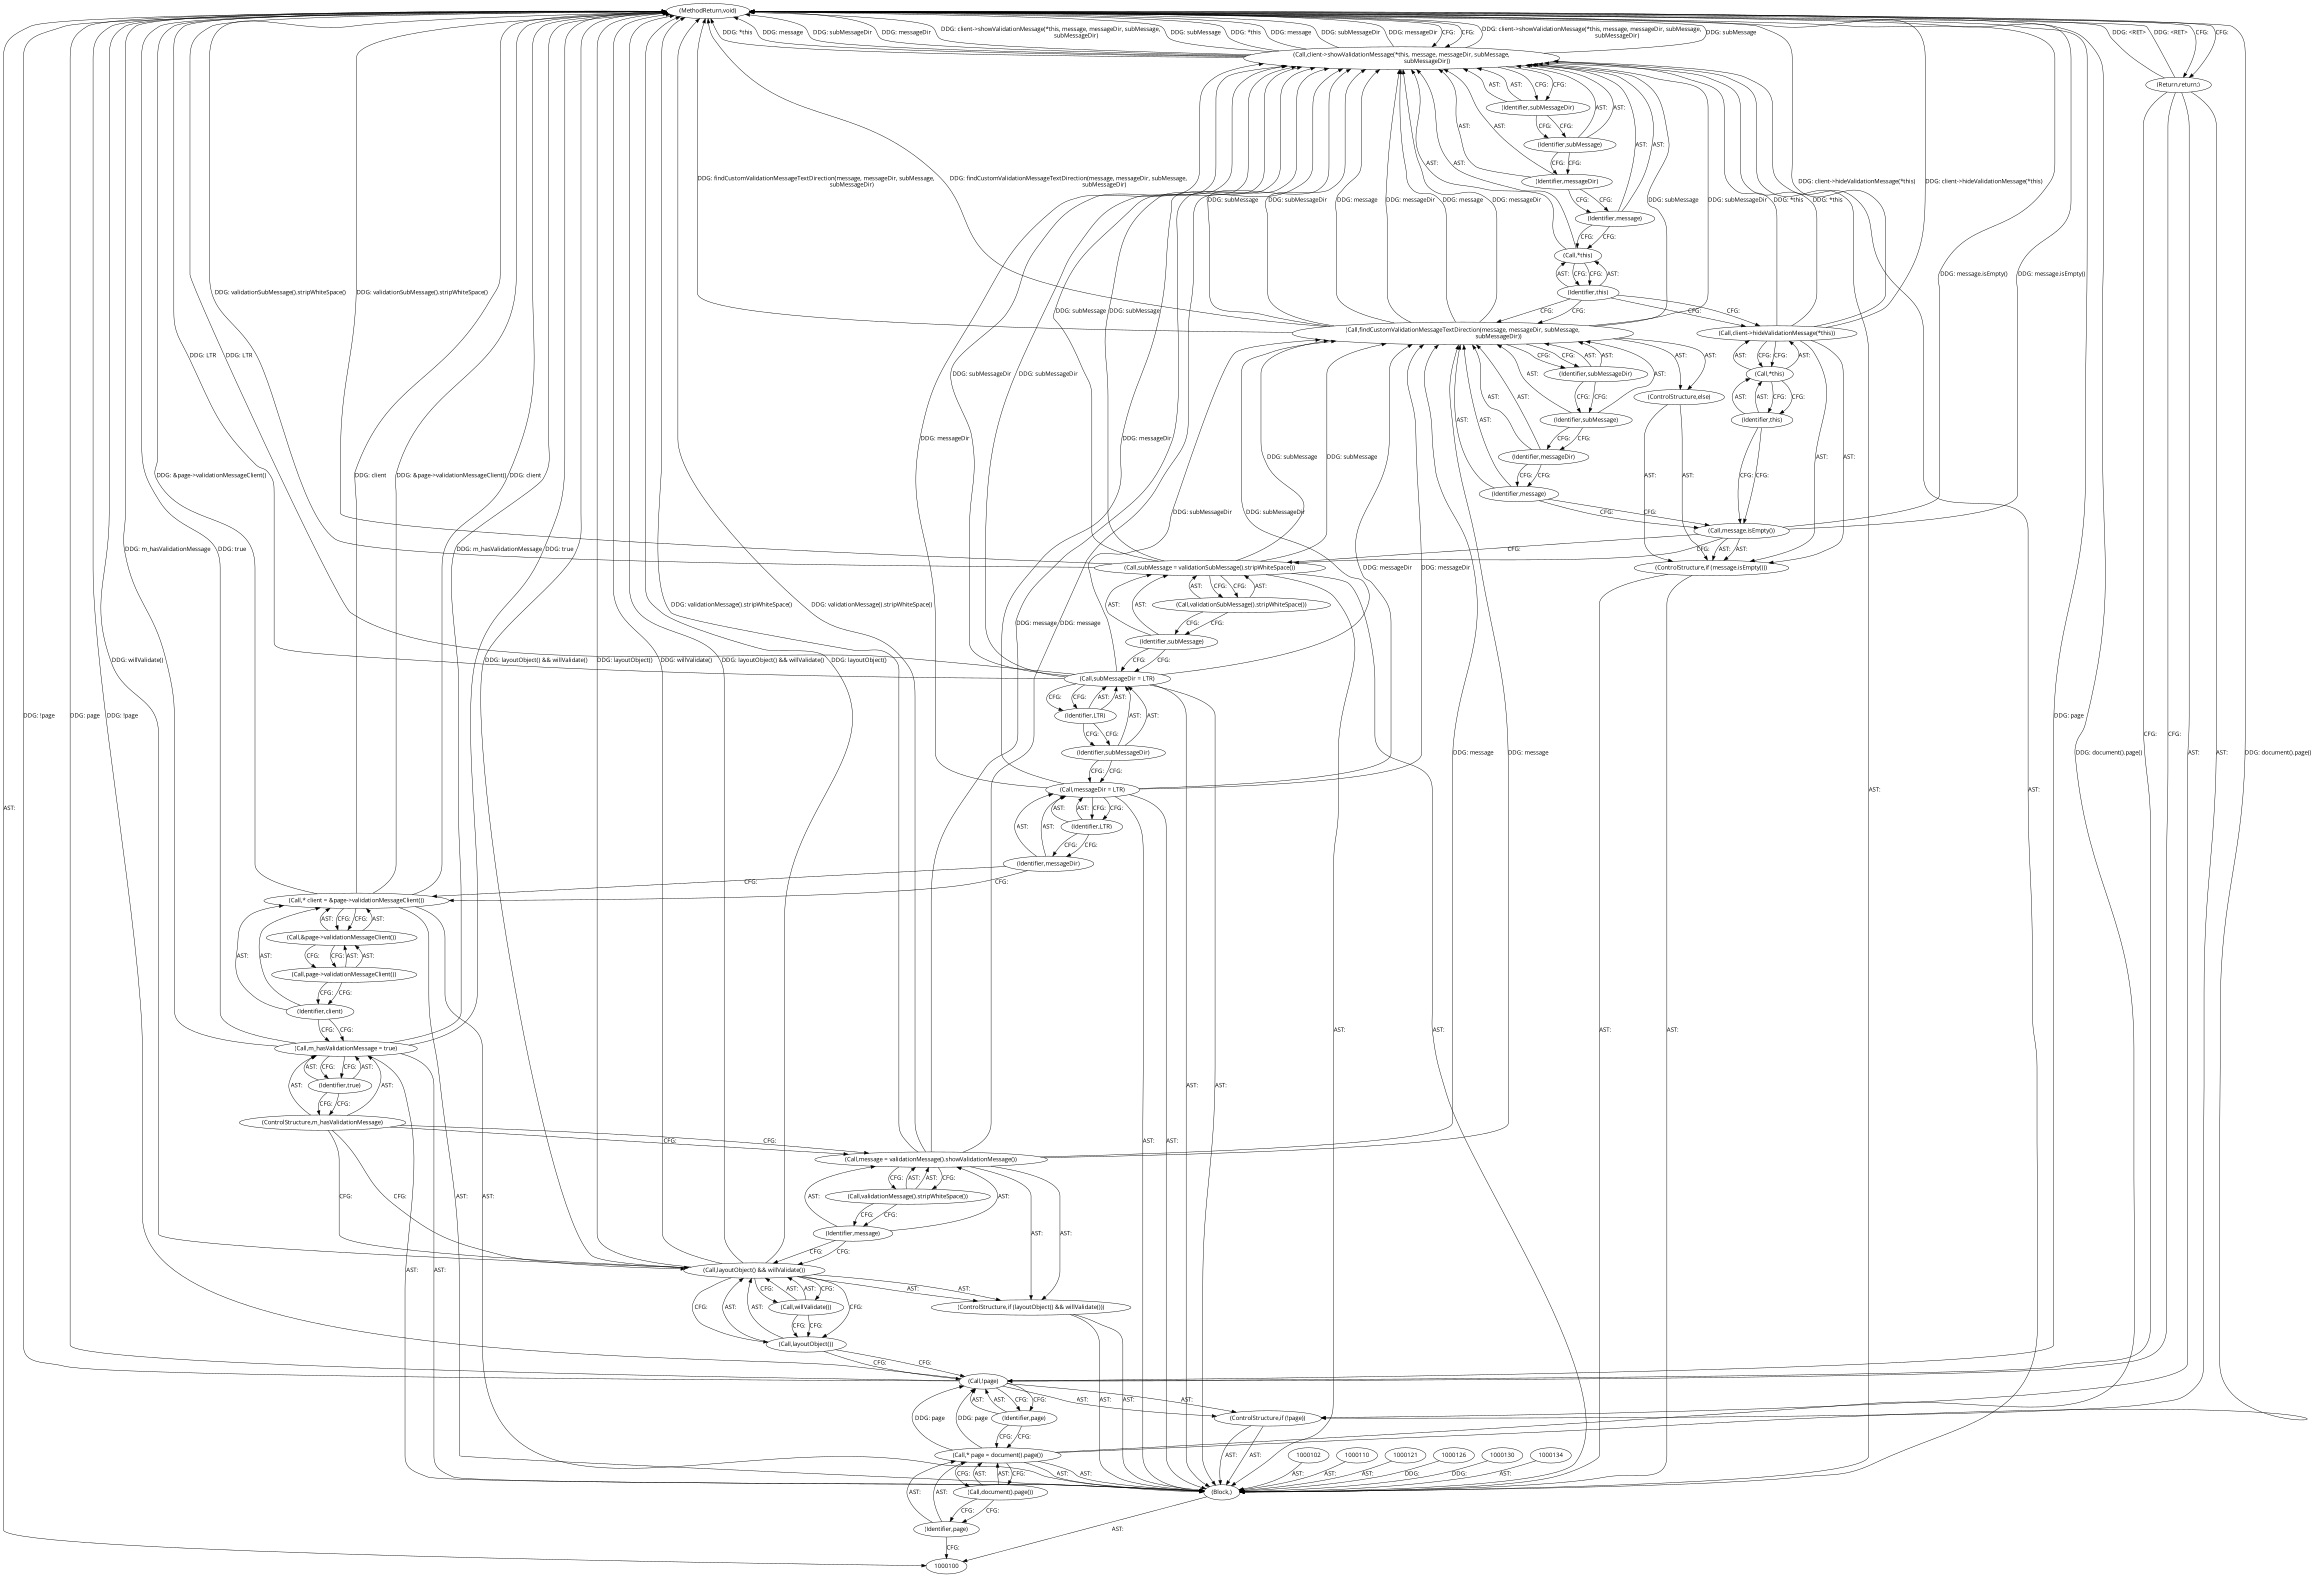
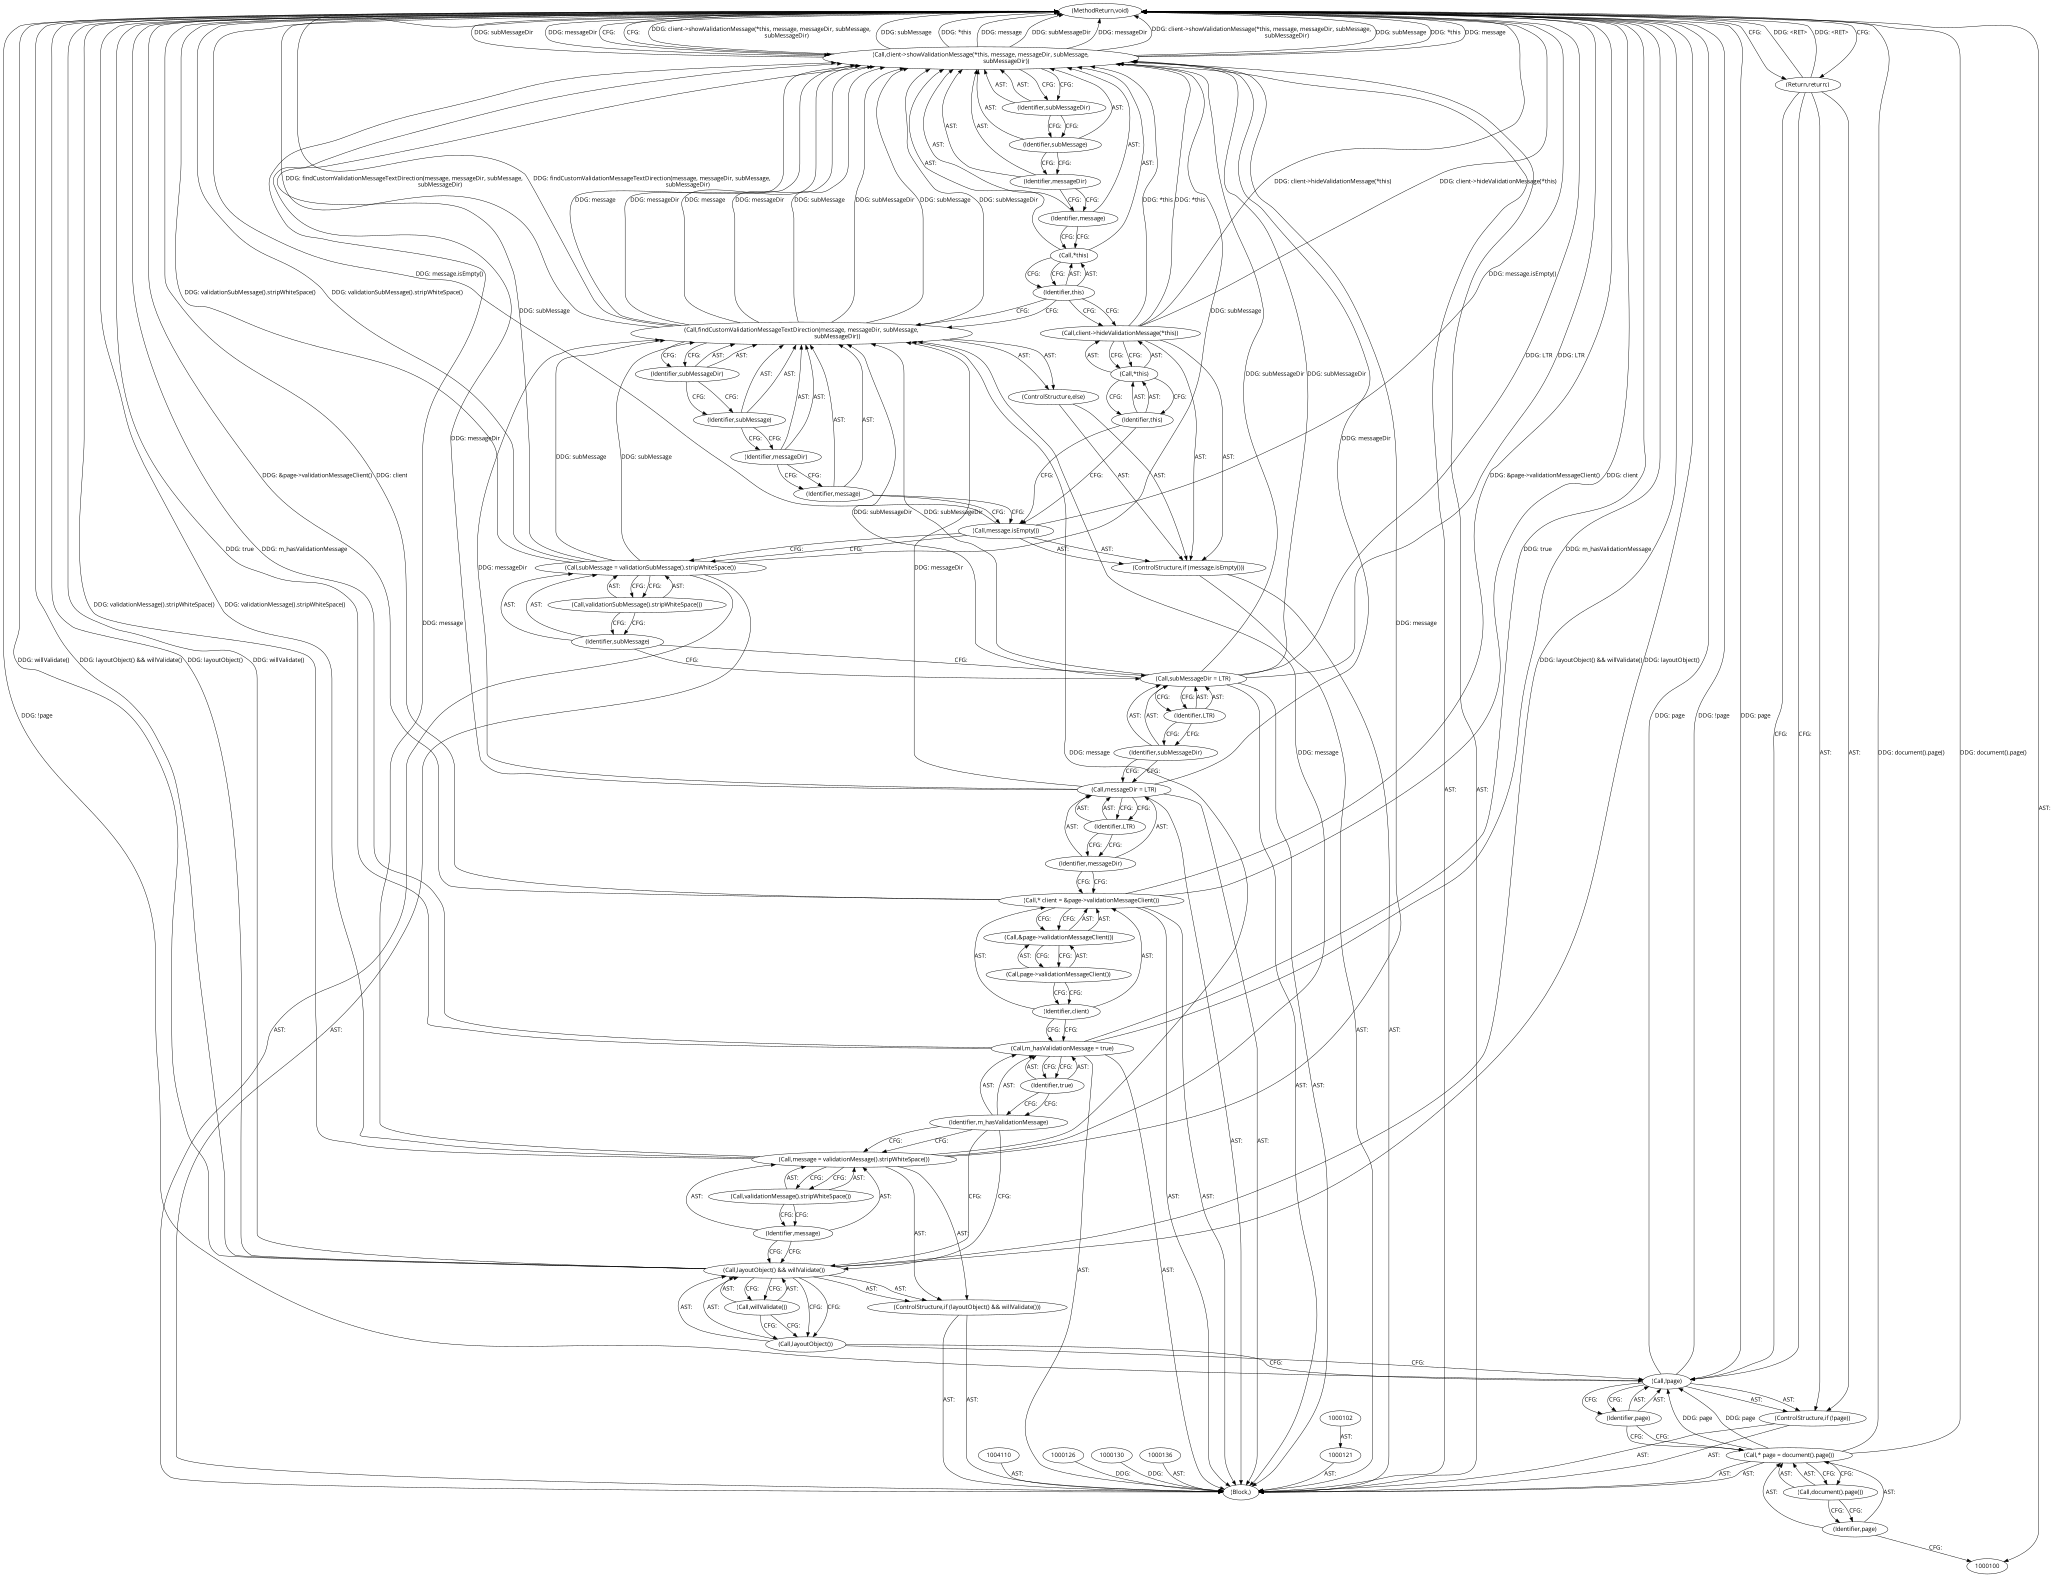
node "(ControlStructure,m_hasValidationMessage)": label "(ControlStructure,m_hasValidationMessage)" -> "(Identifier,m_hasValidationMessage)"
node "(Call,message = validationMessage().showValidationMessage())": label "(Call,message = validationMessage().showValidationMessage())" -> "(Call,message = validationMessage().stripWhiteSpace())"
node "1000110": label "1000110" -> "1004110"
node "1000134": label "1000134" -> "1000136"
edge "1000102" -> "(Block,)": now "1000102" -> "1000121"
edge "(Block,)" -> "1000100": removed, label "AST:"
